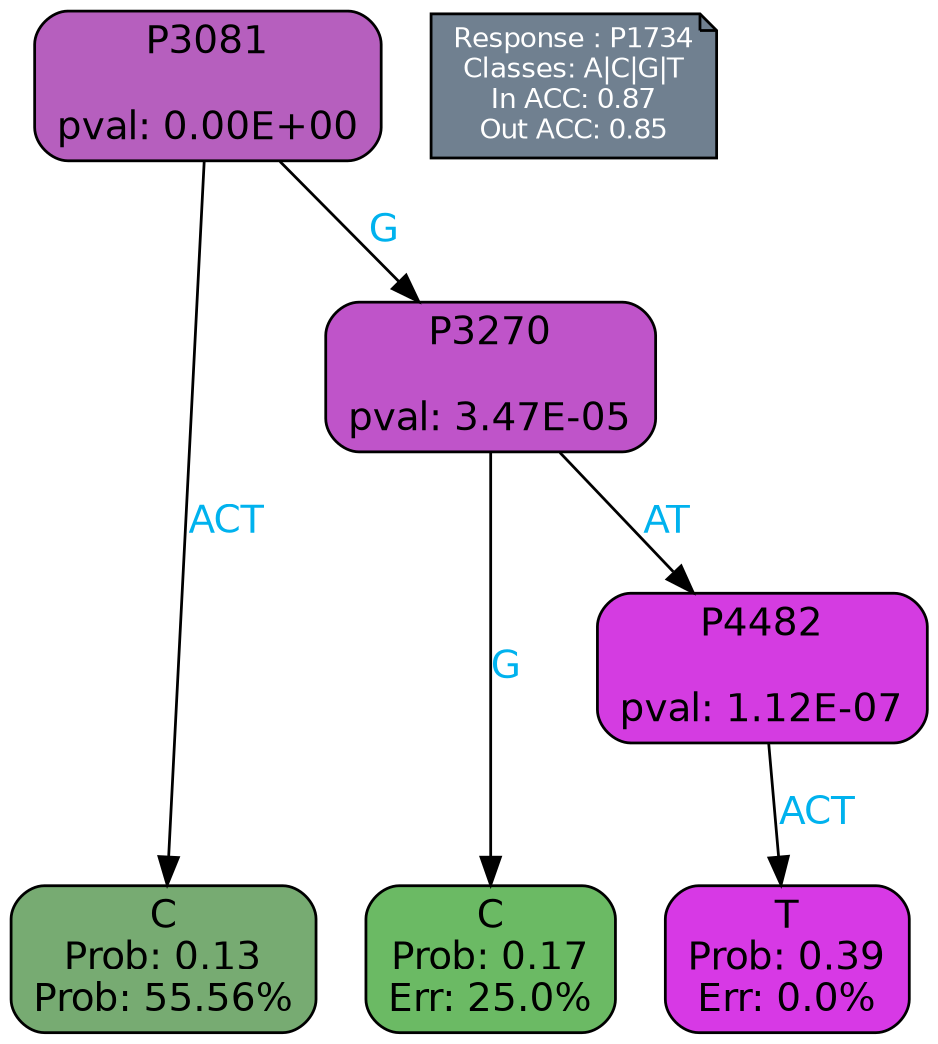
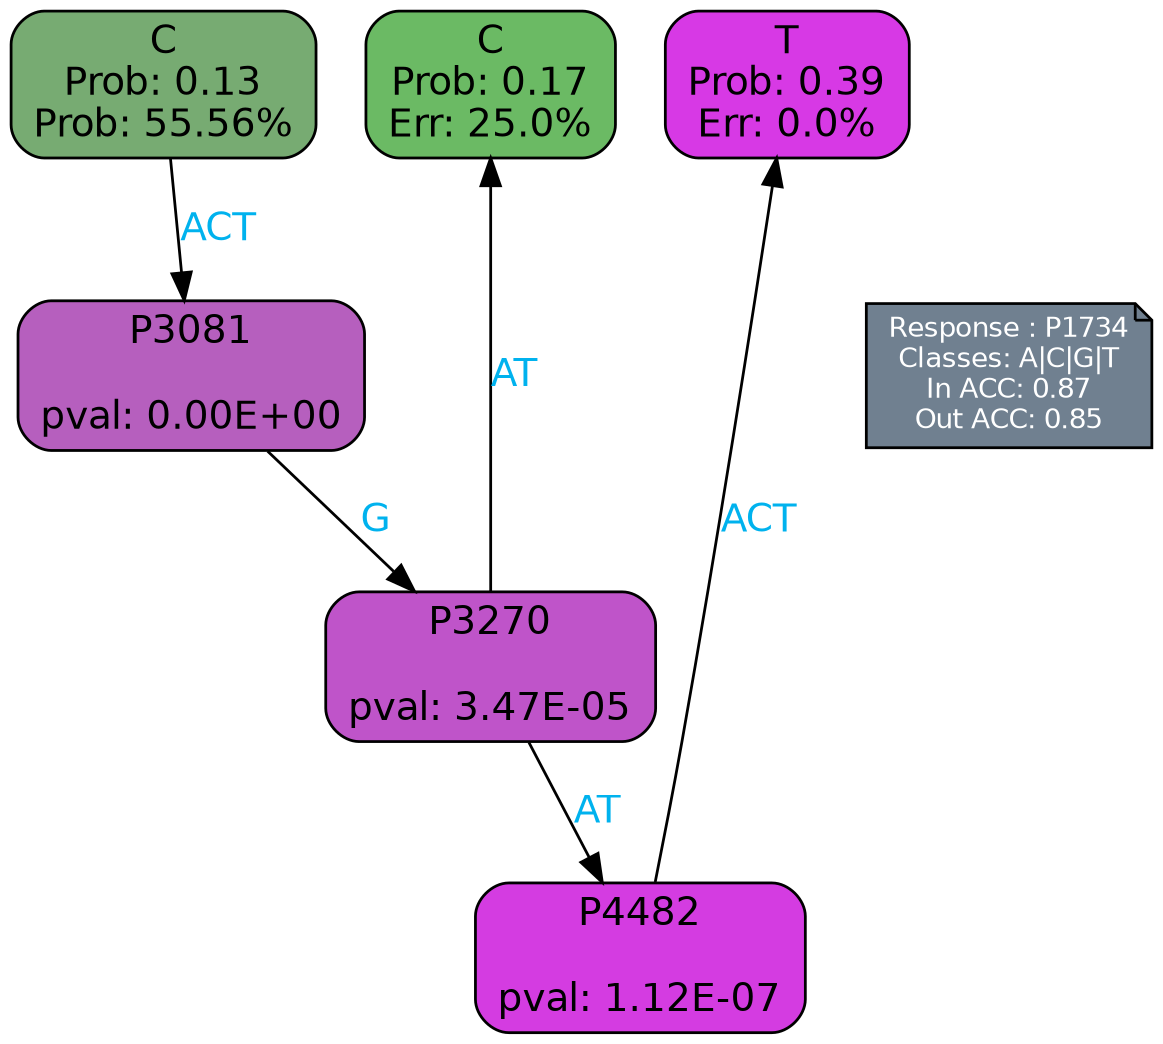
edge "P3081 pval: 0.00E+00" -> "C Prob: 0.13 Prob: 55.56%": reversed
edge "P3270 pval: 3.47E-05" -> "C Prob: 0.17 Err: 25.0%": label "G" -> "AT"
